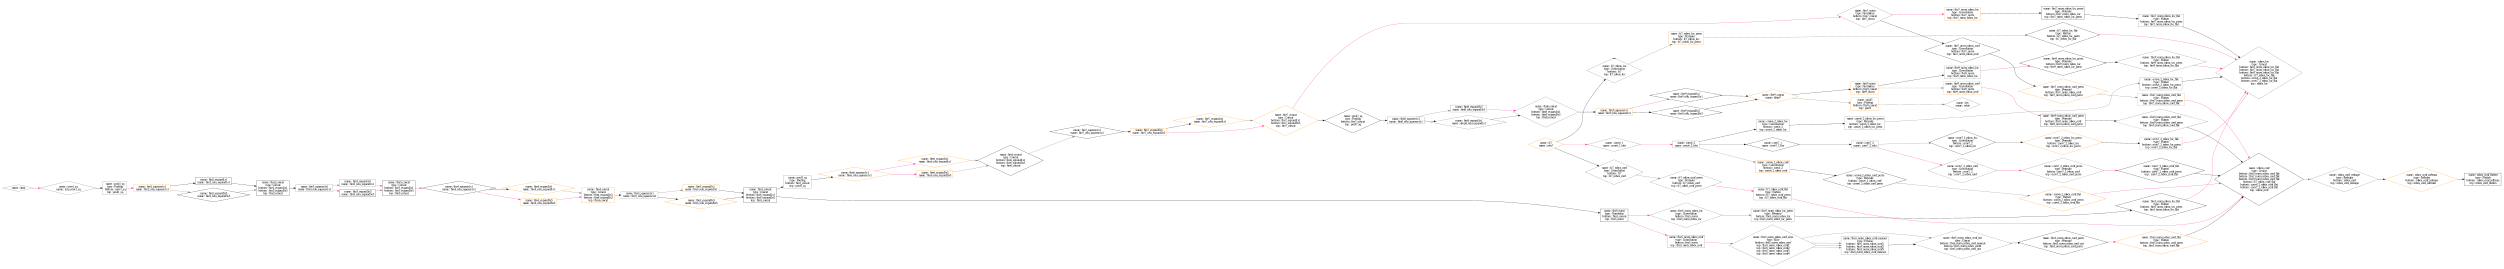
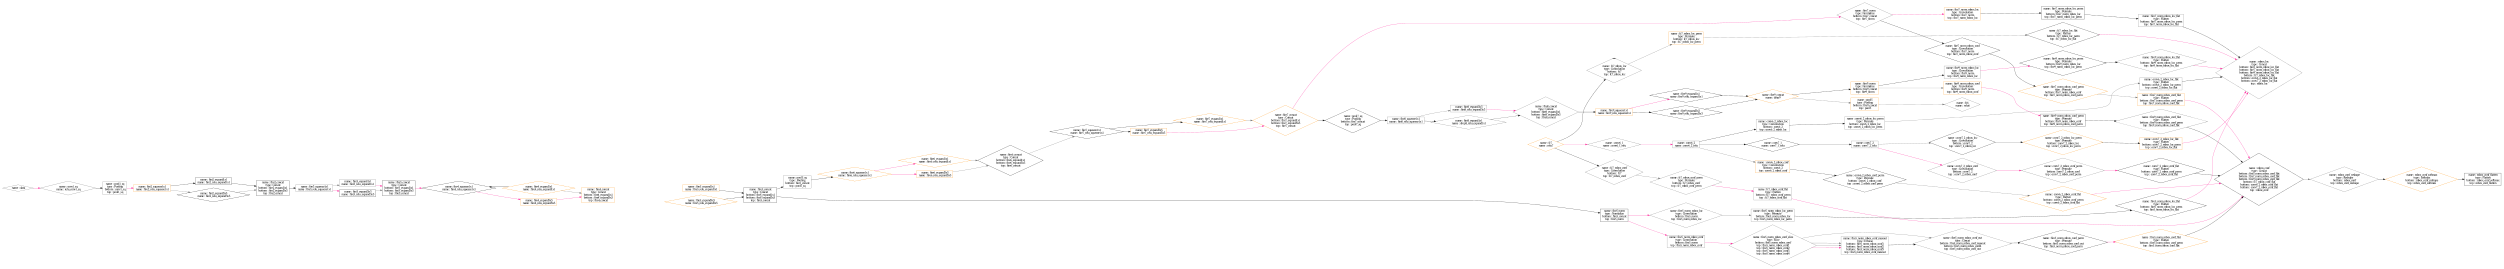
edge "name : fire7_expand3x3 name : fire7_relu_expand3x3" -> "name : fire7_expand1x1 name : fire7_relu_expand1x1": now "name : fire7_squeeze1x1 name : fire7_relu_squeeze1x1" -> "name : fire7_expand1x1 name : fire7_relu_expand1x1"
node "name : conv7_1 name : conv7_1_fire": label "name : conv7_1 name : conv7_1_fire" -> "name : conv7_1 name : conv7_1_relu"
edge "name : fire4_squeeze1x1 name : fire4_relu_squeeze1x1" -> "name : fire4_expand1x1 name : fire4_relu_expand1x1": reversed
node "name : fire5_squeeze1x1 name : fire5_relu_squeeze1x1": removed
